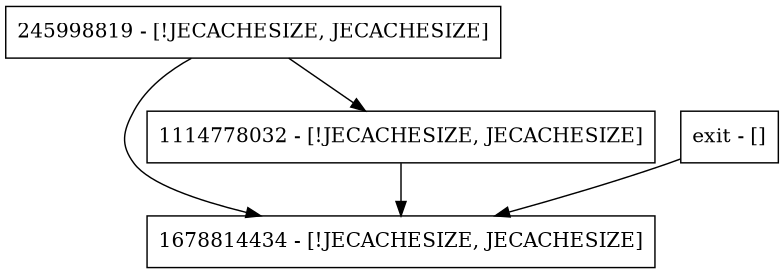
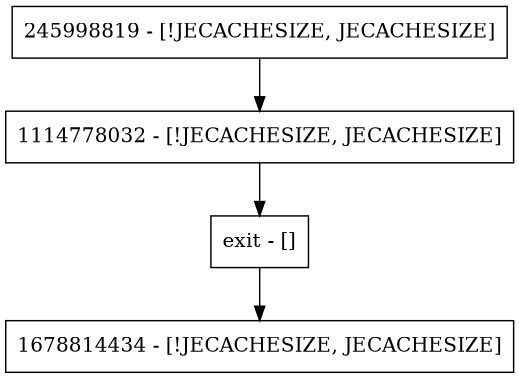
edge "245998819 - [!JECACHESIZE, JECACHESIZE]" -> "1678814434 - [!JECACHESIZE, JECACHESIZE]": removed
edge "1114778032 - [!JECACHESIZE, JECACHESIZE]" -> "1678814434 - [!JECACHESIZE, JECACHESIZE]": now "1114778032 - [!JECACHESIZE, JECACHESIZE]" -> "exit - []"
